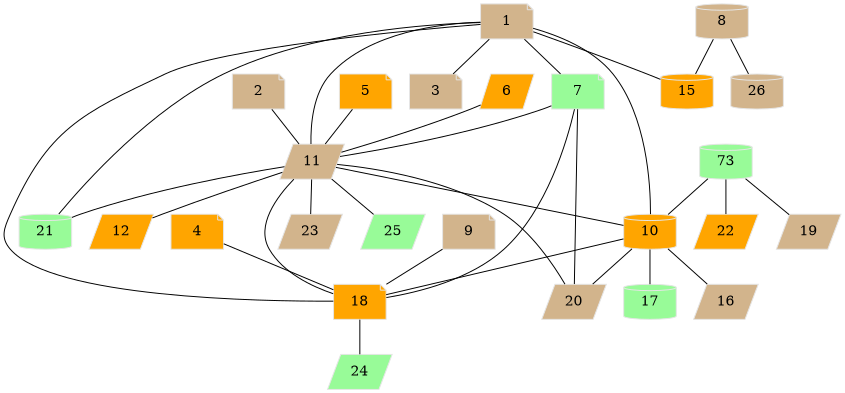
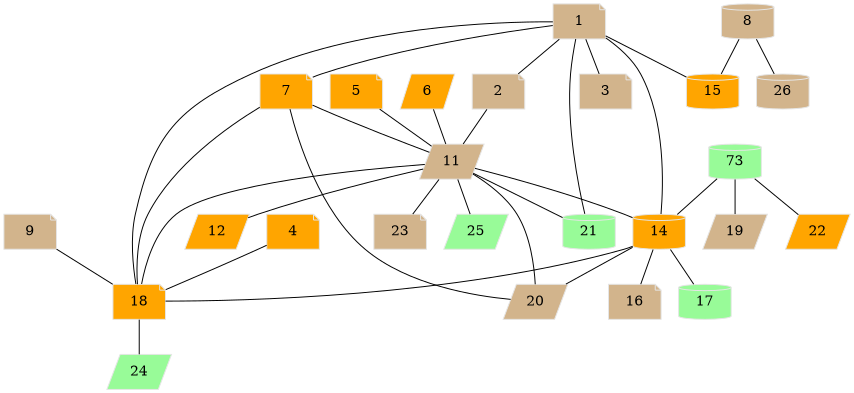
edge "1" -- "11": now "1" -- "2"
node "7": fillcolor palegreen -> orange
node "23": shape parallelogram -> note
node "10": label "10" -> "14"
node "16": shape parallelogram -> note
